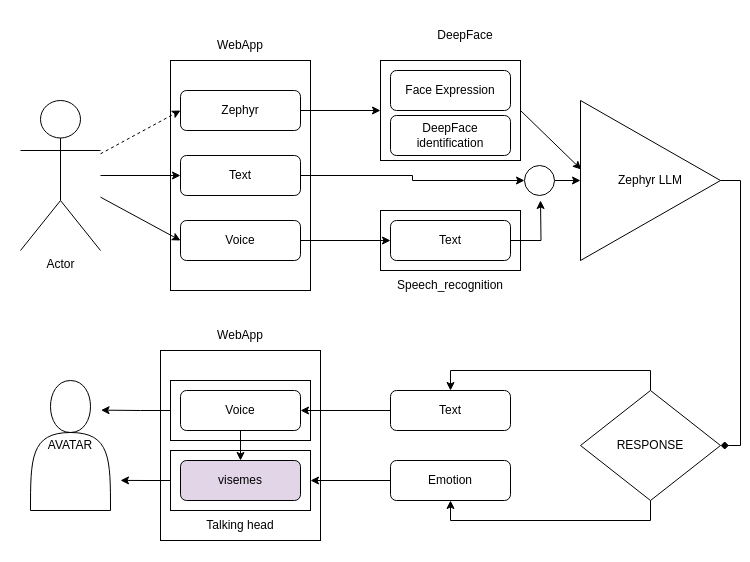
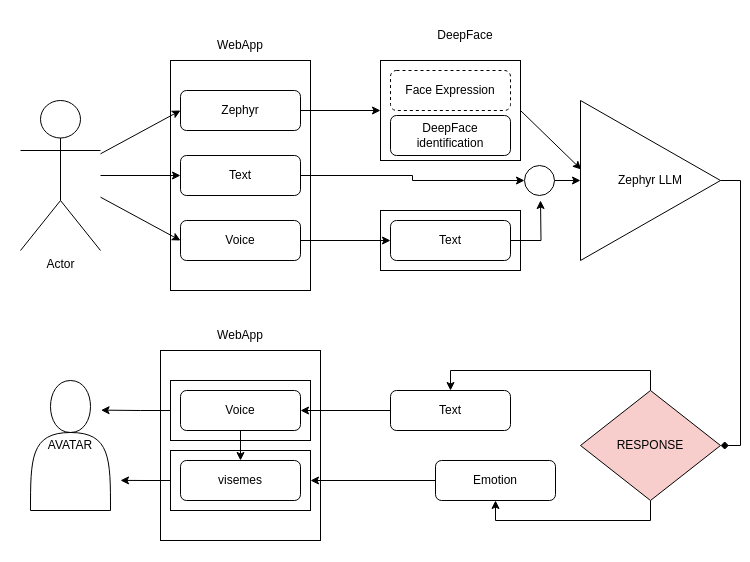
node "Face Expression": style solid -> dashed
edge "Actor" -> "Zephyr": style dashed -> solid
node "Speech_recognition": removed
node "RESPONSE": fillcolor #ffffff -> #f8cecc
node "visemes": fillcolor #e1d5e7 -> #ffffff
node "Emotion": moved (451, 481) -> (496, 481)
node "Talking head": removed
